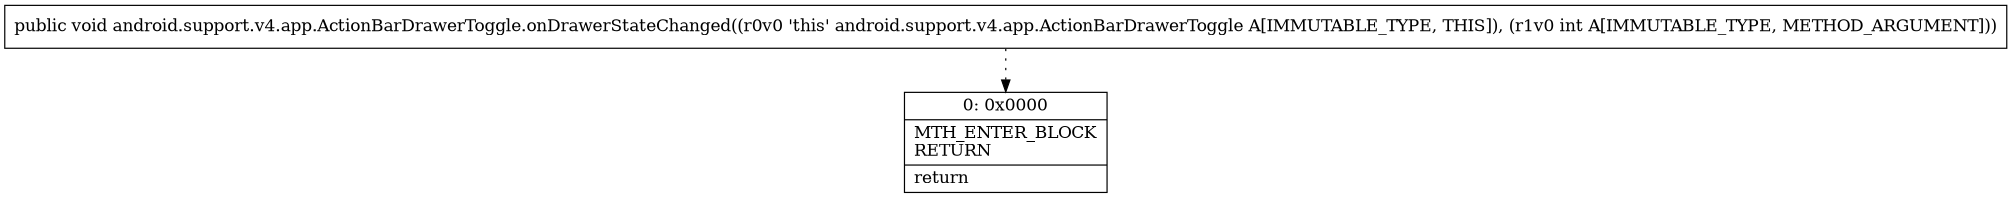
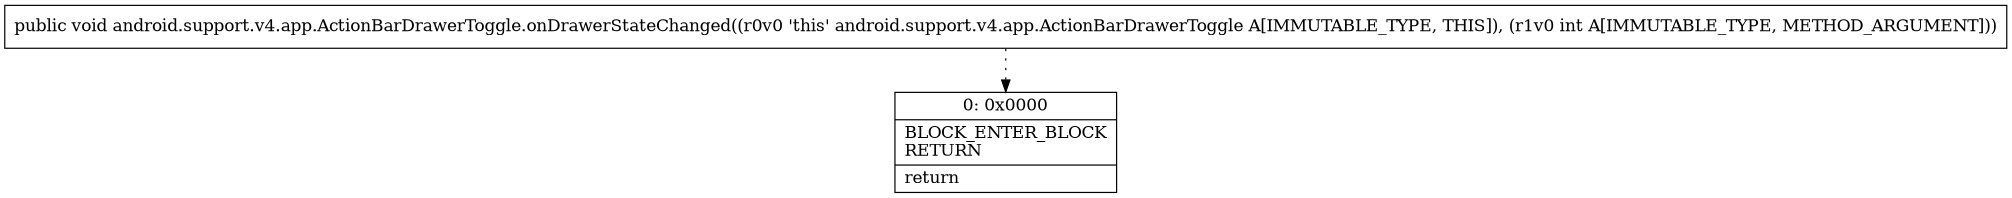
node "0: 0x0000": text "MTH_ENTER_BLOCK" -> "BLOCK_ENTER_BLOCK"
